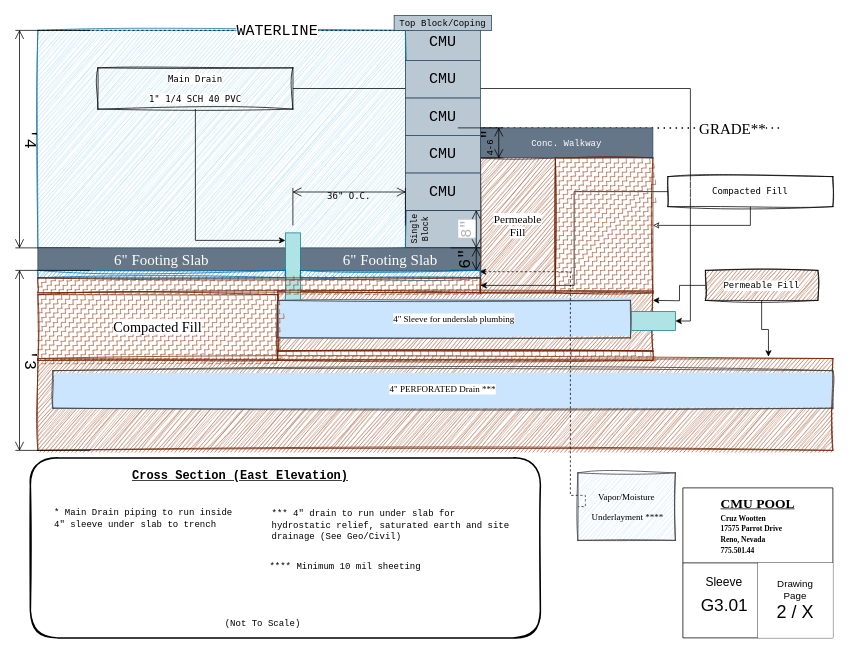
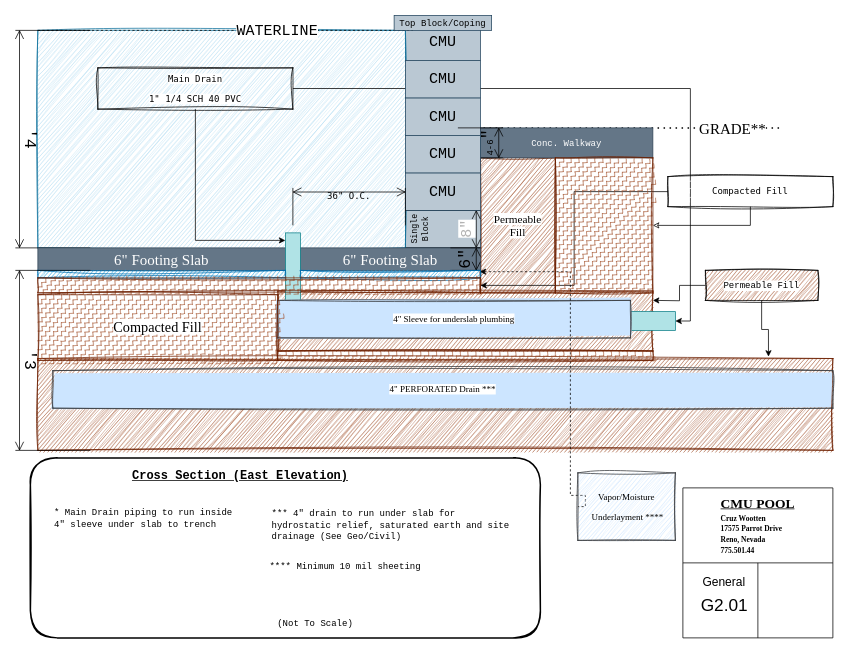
node "Sleeve": label "Sleeve" -> "General"
node "G3.01": label "G3.01" -> "G2.01"
node "Drawing Page 2 / X": removed
node "(Not To Scale)": moved (263, 623) -> (315, 623)
